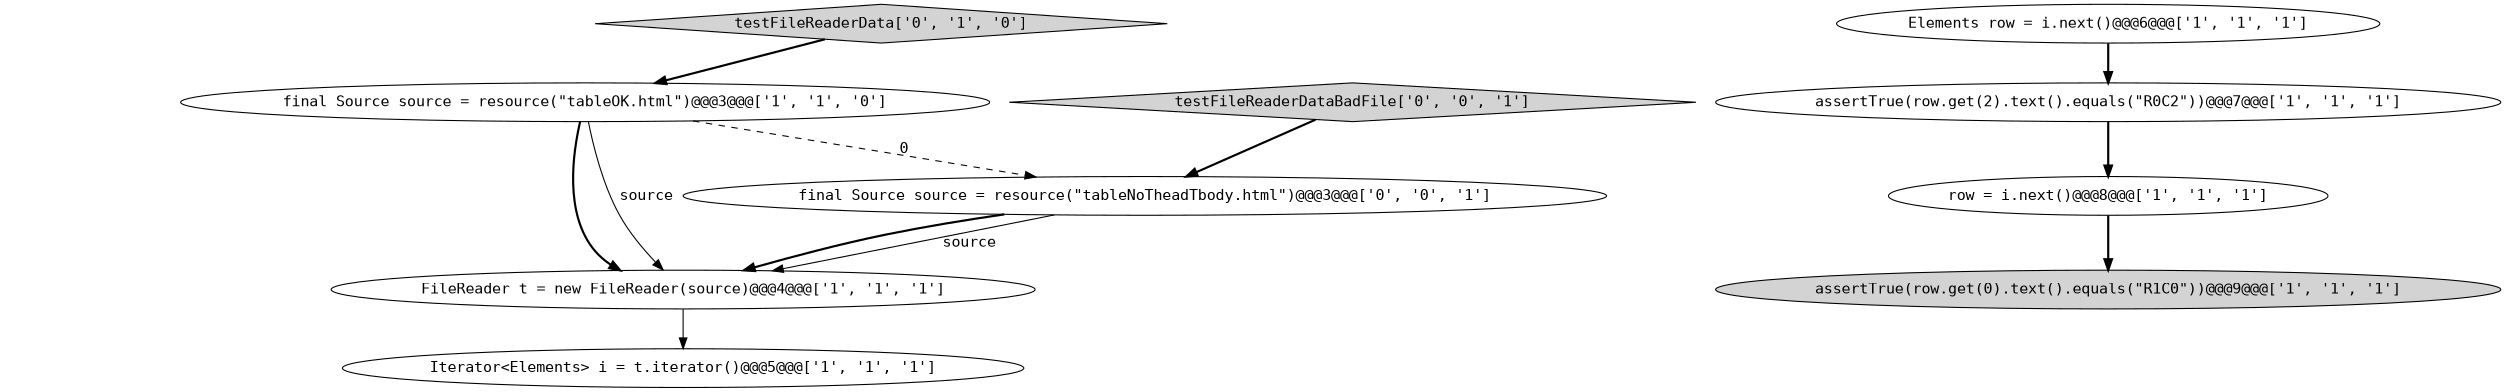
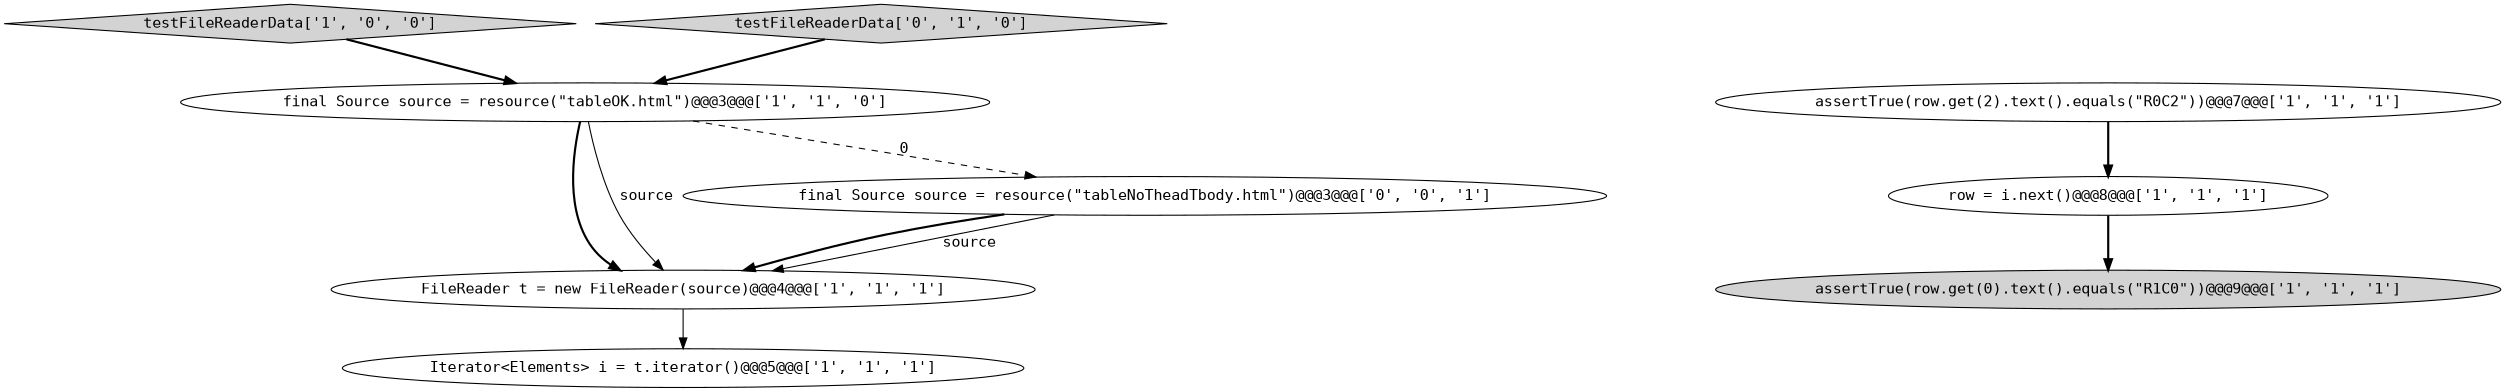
node "testFileReaderData['1', '0', '0']": added
node "Elements row = i.next()@@@6@@@['1', '1', '1']": removed
node "testFileReaderDataBadFile['0', '0', '1']": removed
